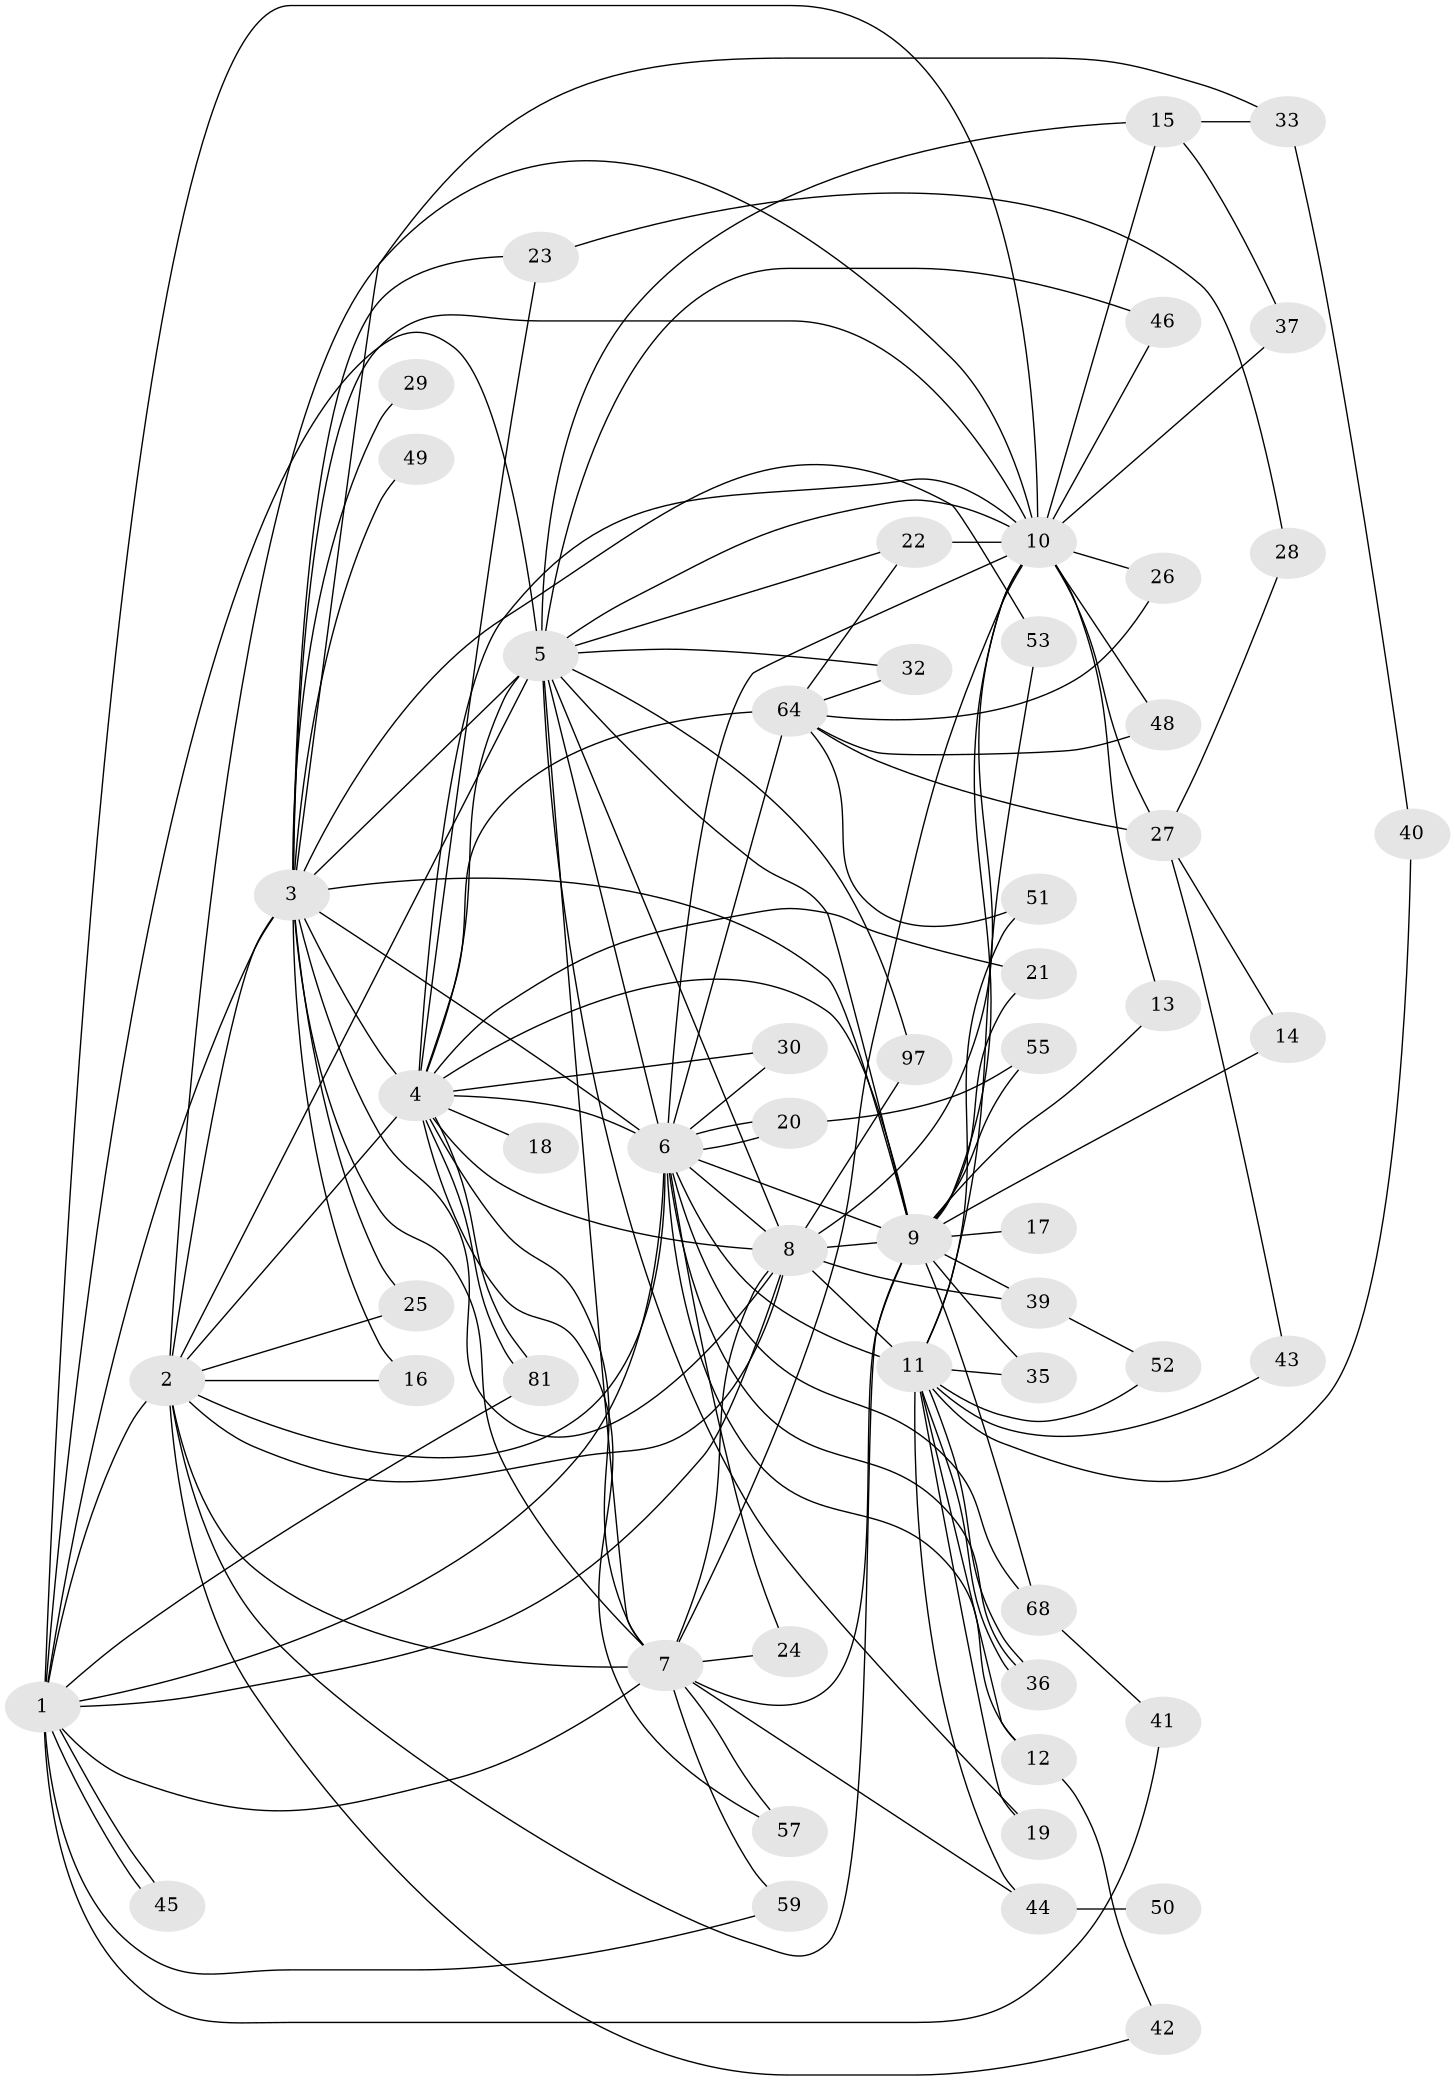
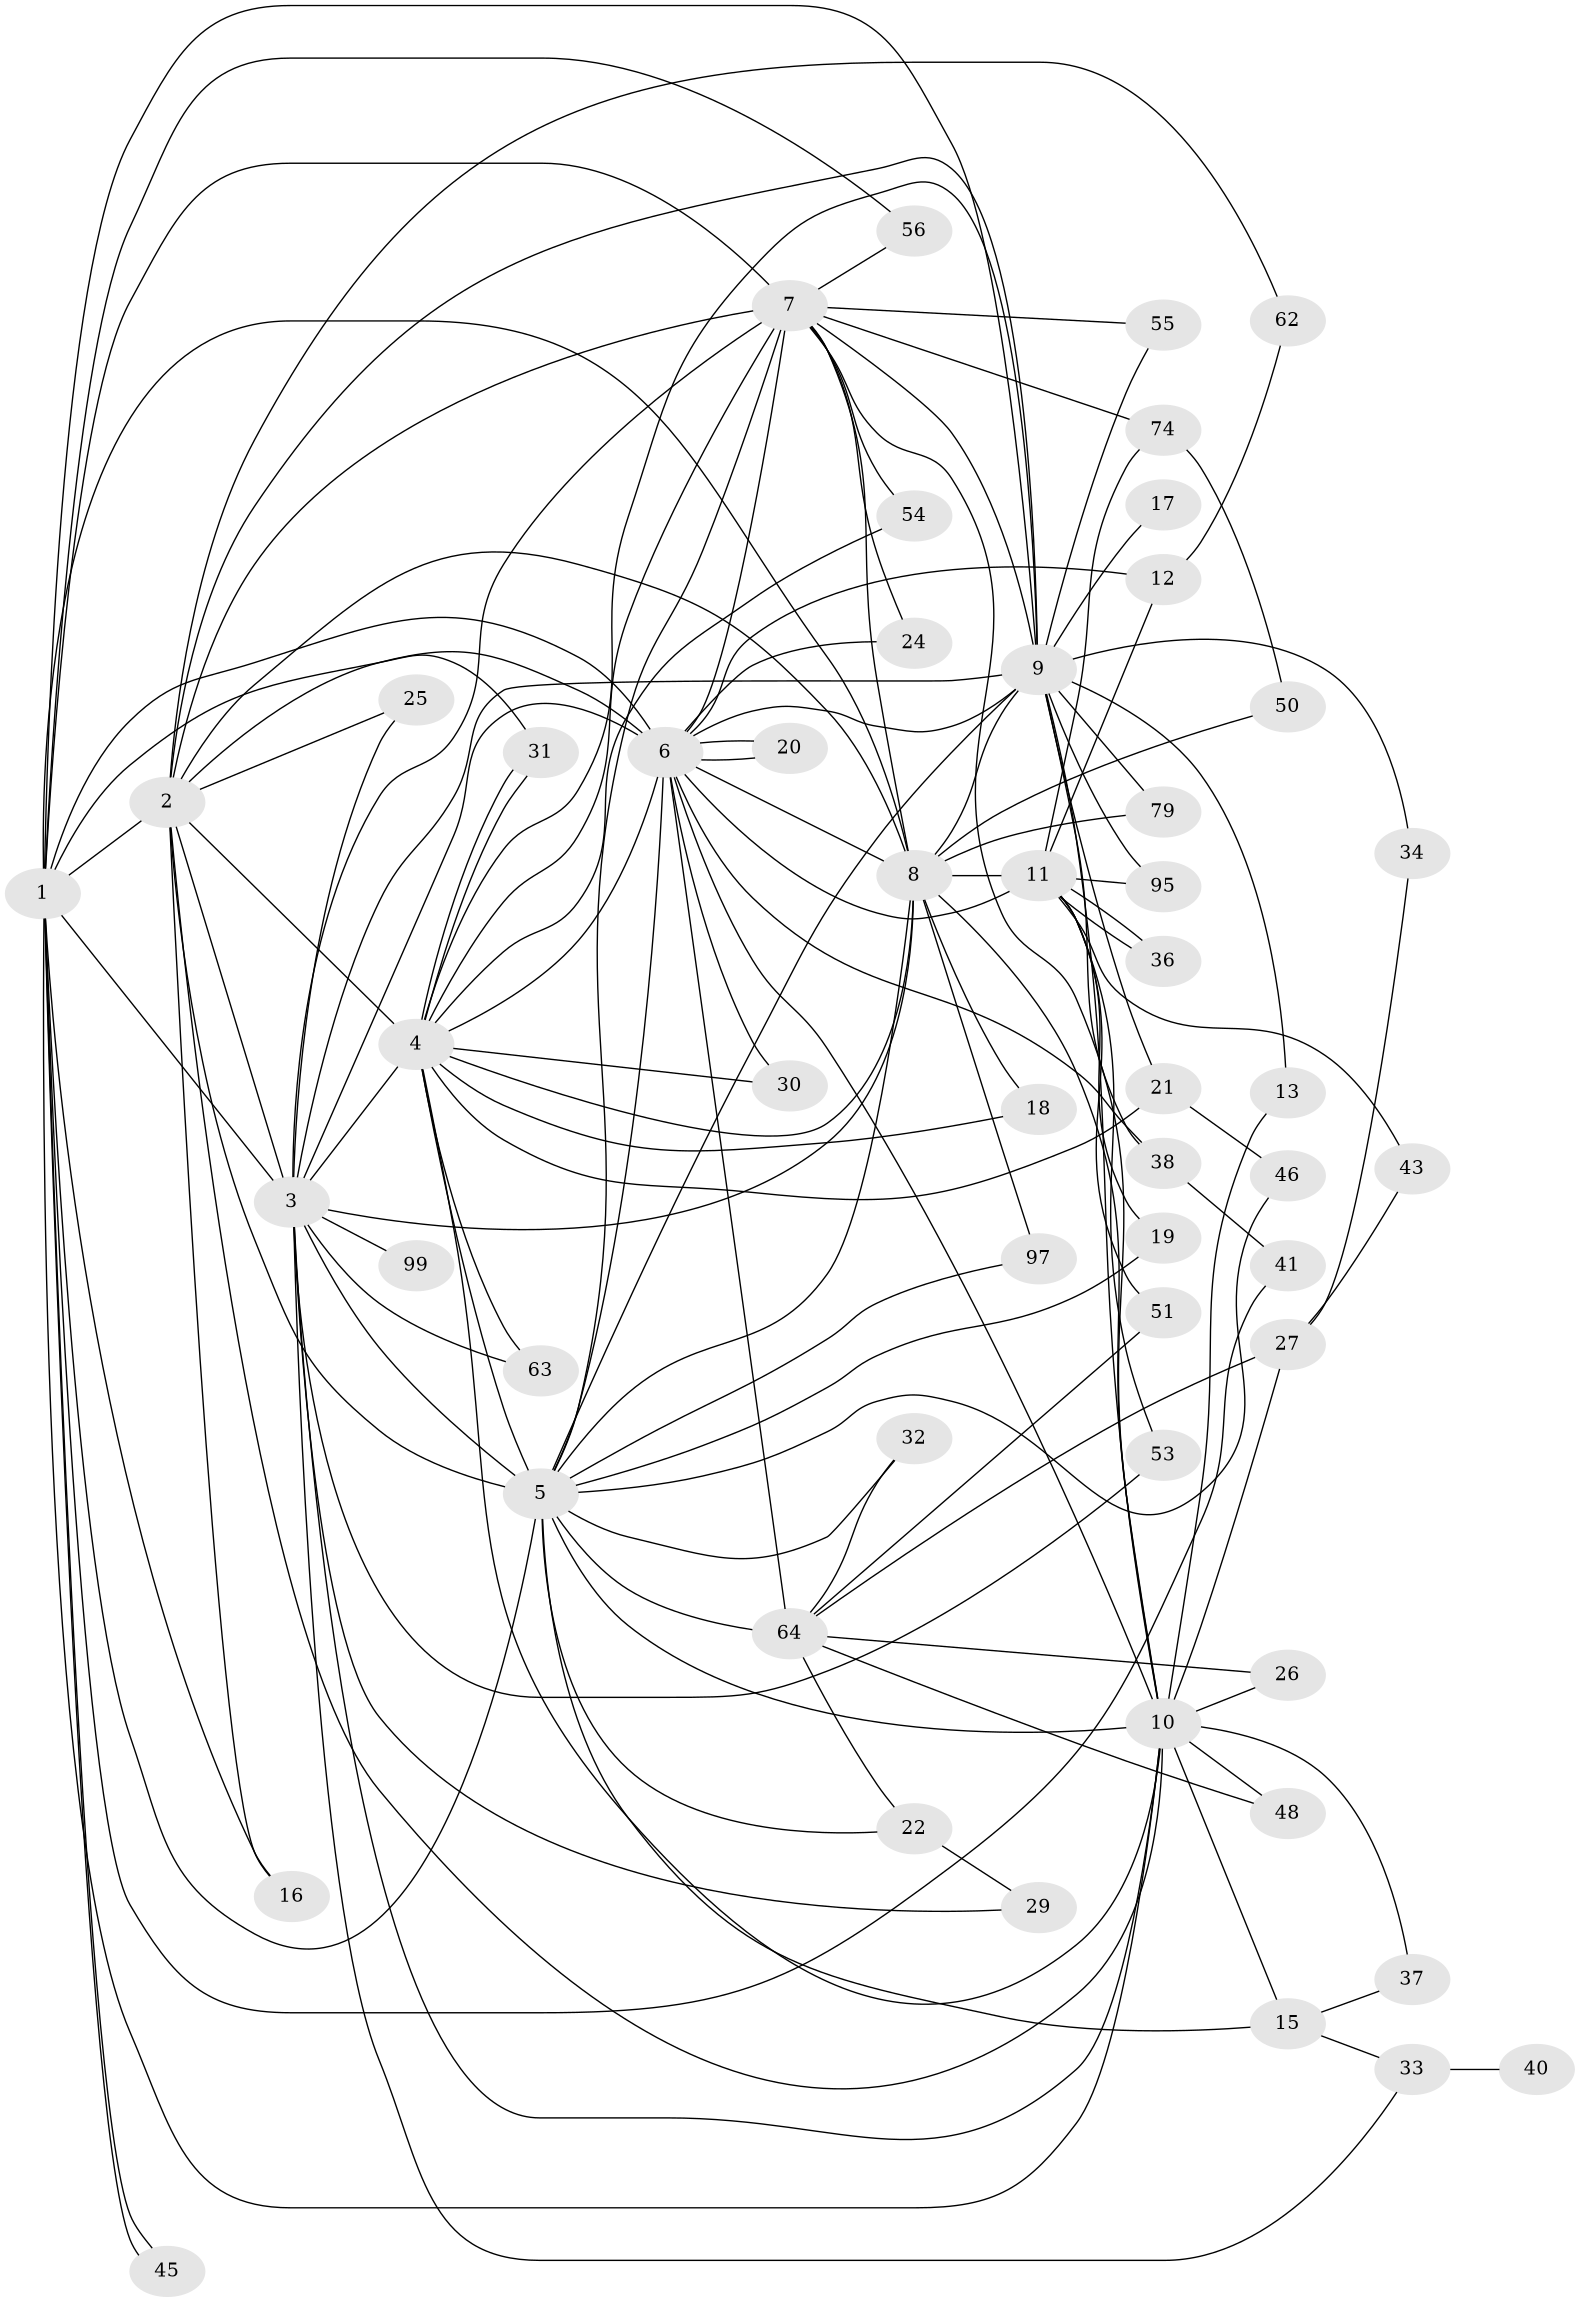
edge "9" -- "1": added
node "23": label "23" -> "63"
edge "46" -- "10": now "46" -- "21"
node "49": label "49" -> "99"
edge "22" -- "10": now "22" -- "29"
node "28": removed
edge "50" -- "8": added
edge "64" -- "4": now "64" -- "5"
edge "8" -- "18": added
node "14": label "14" -> "34"
edge "55" -- "20": now "55" -- "7"
edge "3" -- "16": now "1" -- "16"
node "39": label "39" -> "79"
edge "40" -- "11": removed
node "52": removed
node "35": label "35" -> "95"
node "81": label "81" -> "31"
edge "6" -- "36": now "6" -- "7"
node "68": label "68" -> "38"
node "57": label "57" -> "54"
node "59": label "59" -> "56"
node "44": label "44" -> "74"
node "42": label "42" -> "62"
